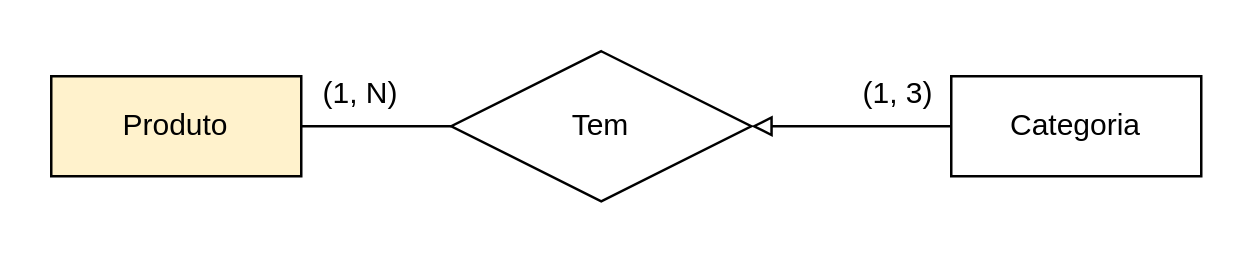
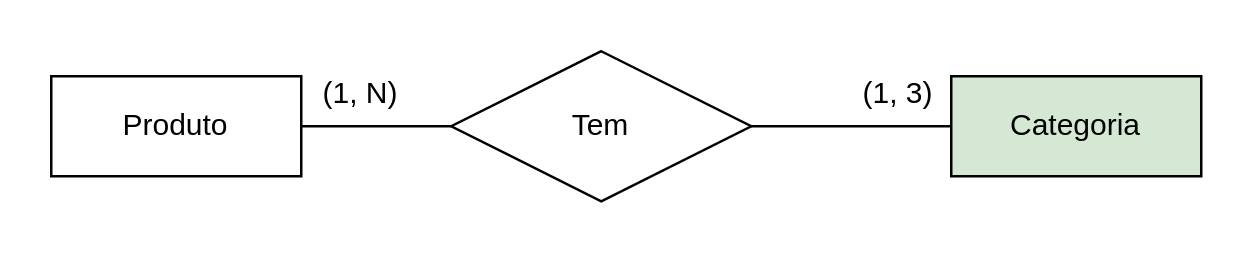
node "Produto": fillcolor #fff2cc -> #ffffff
edge "Categoria" -> "Tem": arrowhead block -> none
node "Categoria": fillcolor #ffffff -> #d5e8d4
